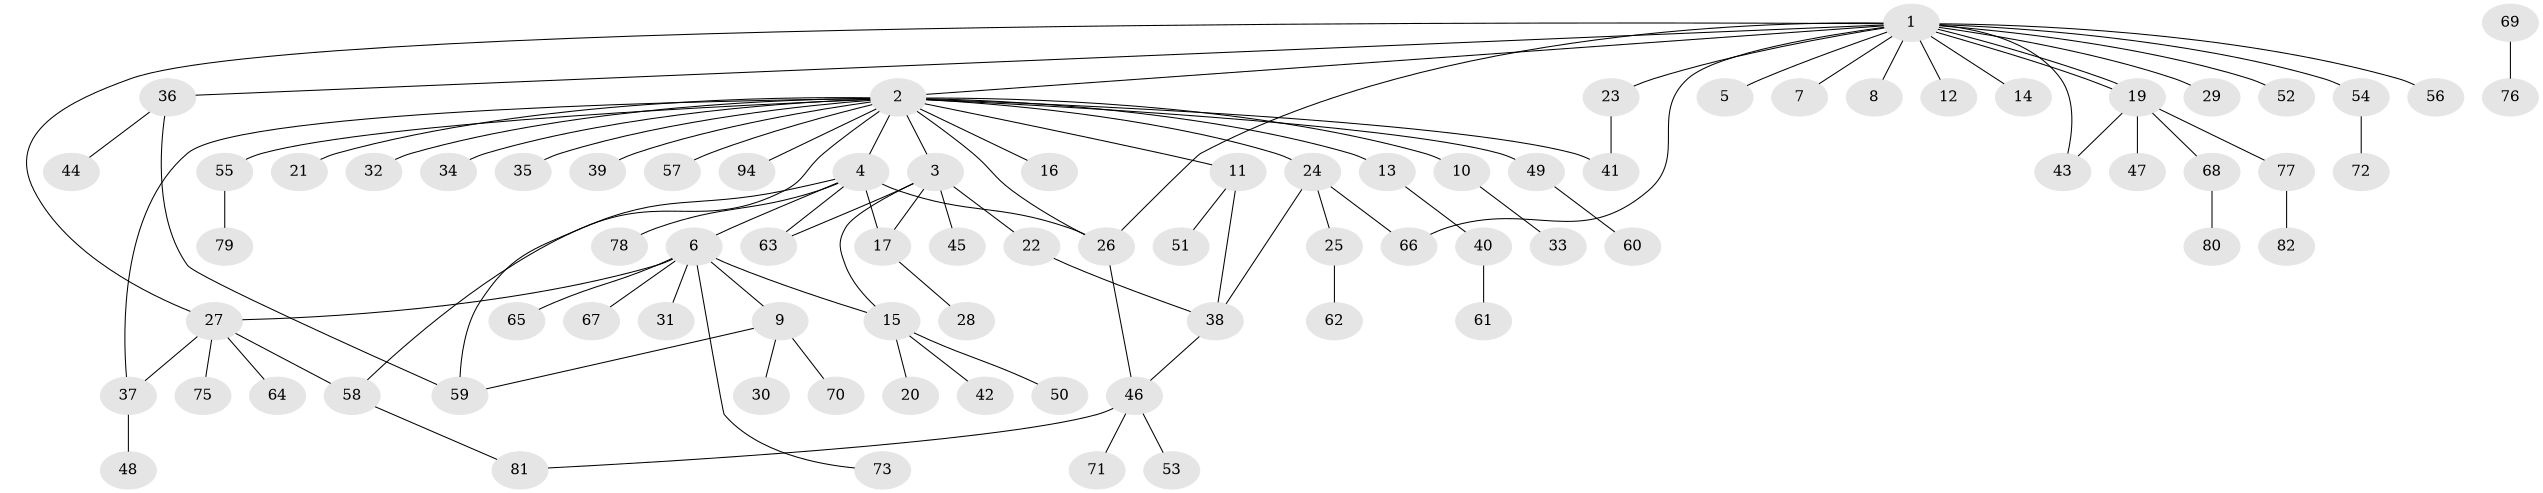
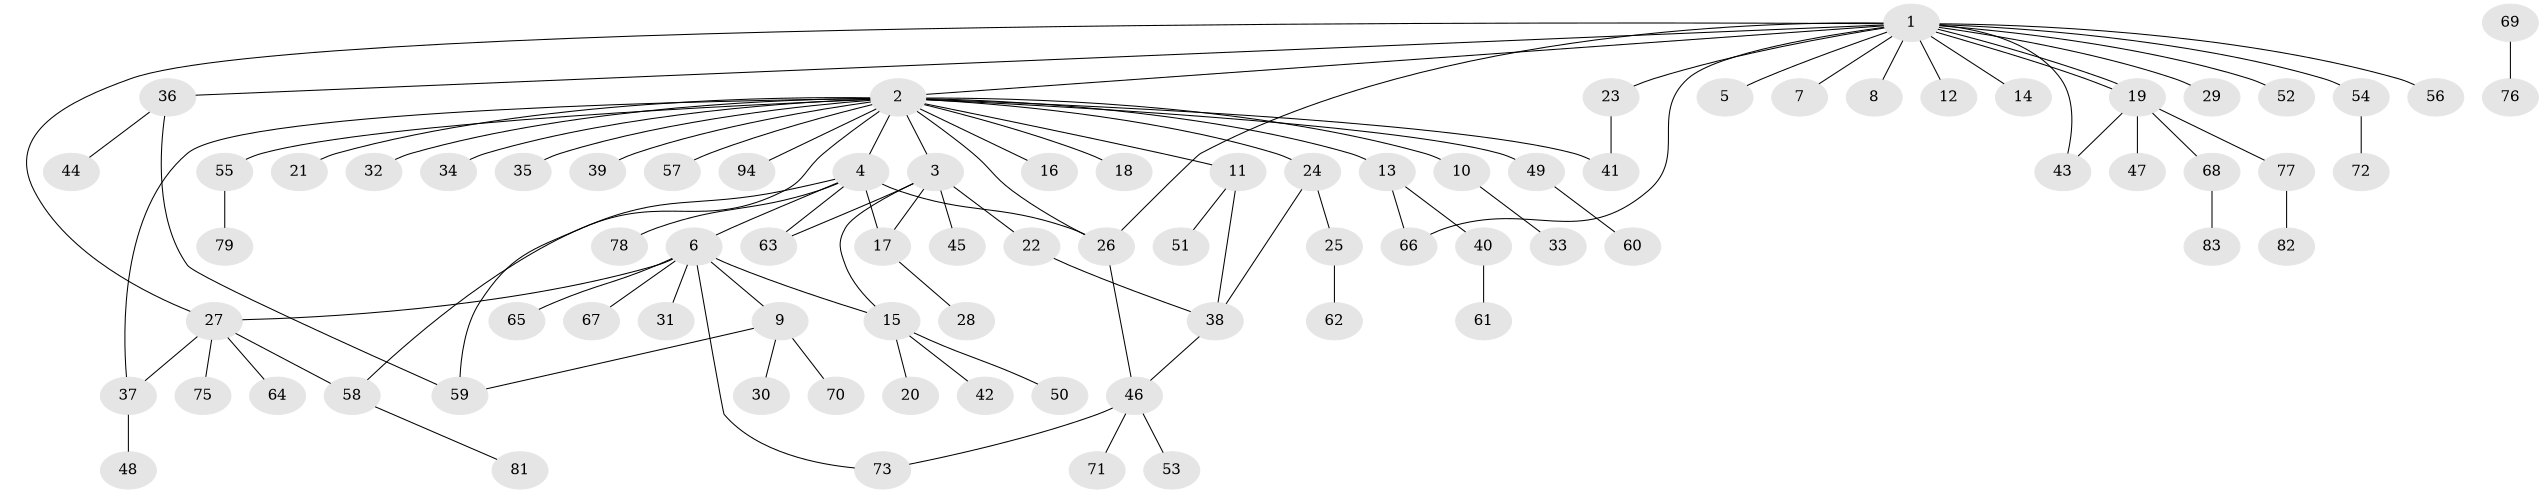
node "18": added
edge "24" -- "66": now "13" -- "66"
node "80": label "80" -> "83"
edge "46" -- "81": now "46" -- "73"
